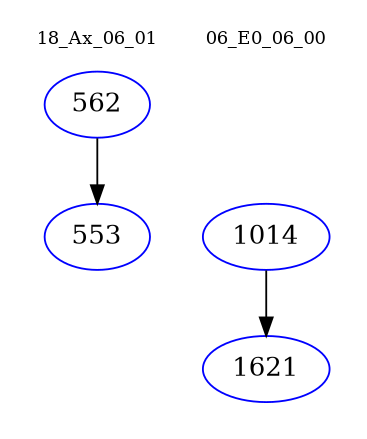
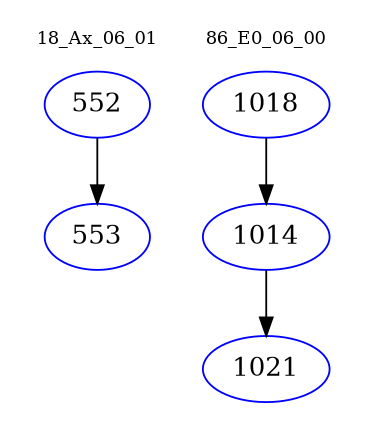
cluster "06_E0_06_00": label "06_E0_06_00" -> "86_E0_06_00"
node "562": label "562" -> "552"
node "1018": added
node "1621": label "1621" -> "1021"
